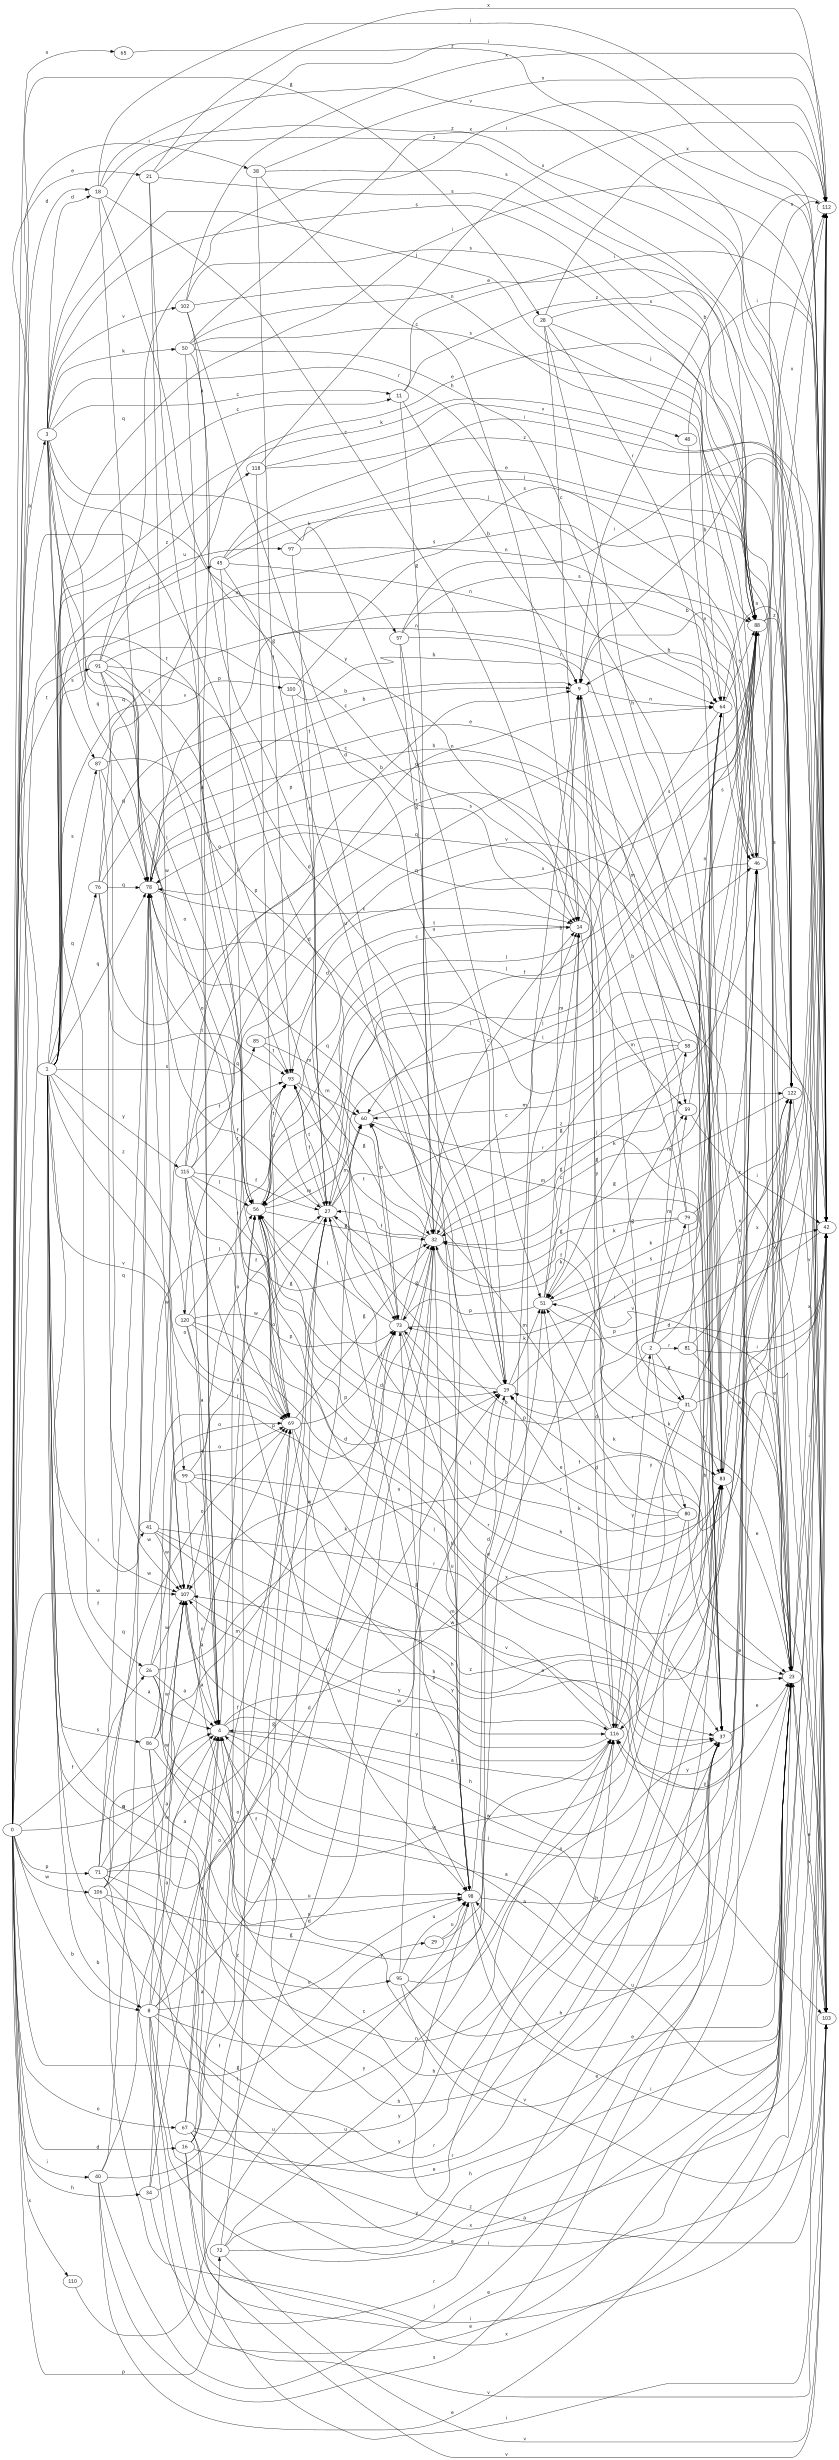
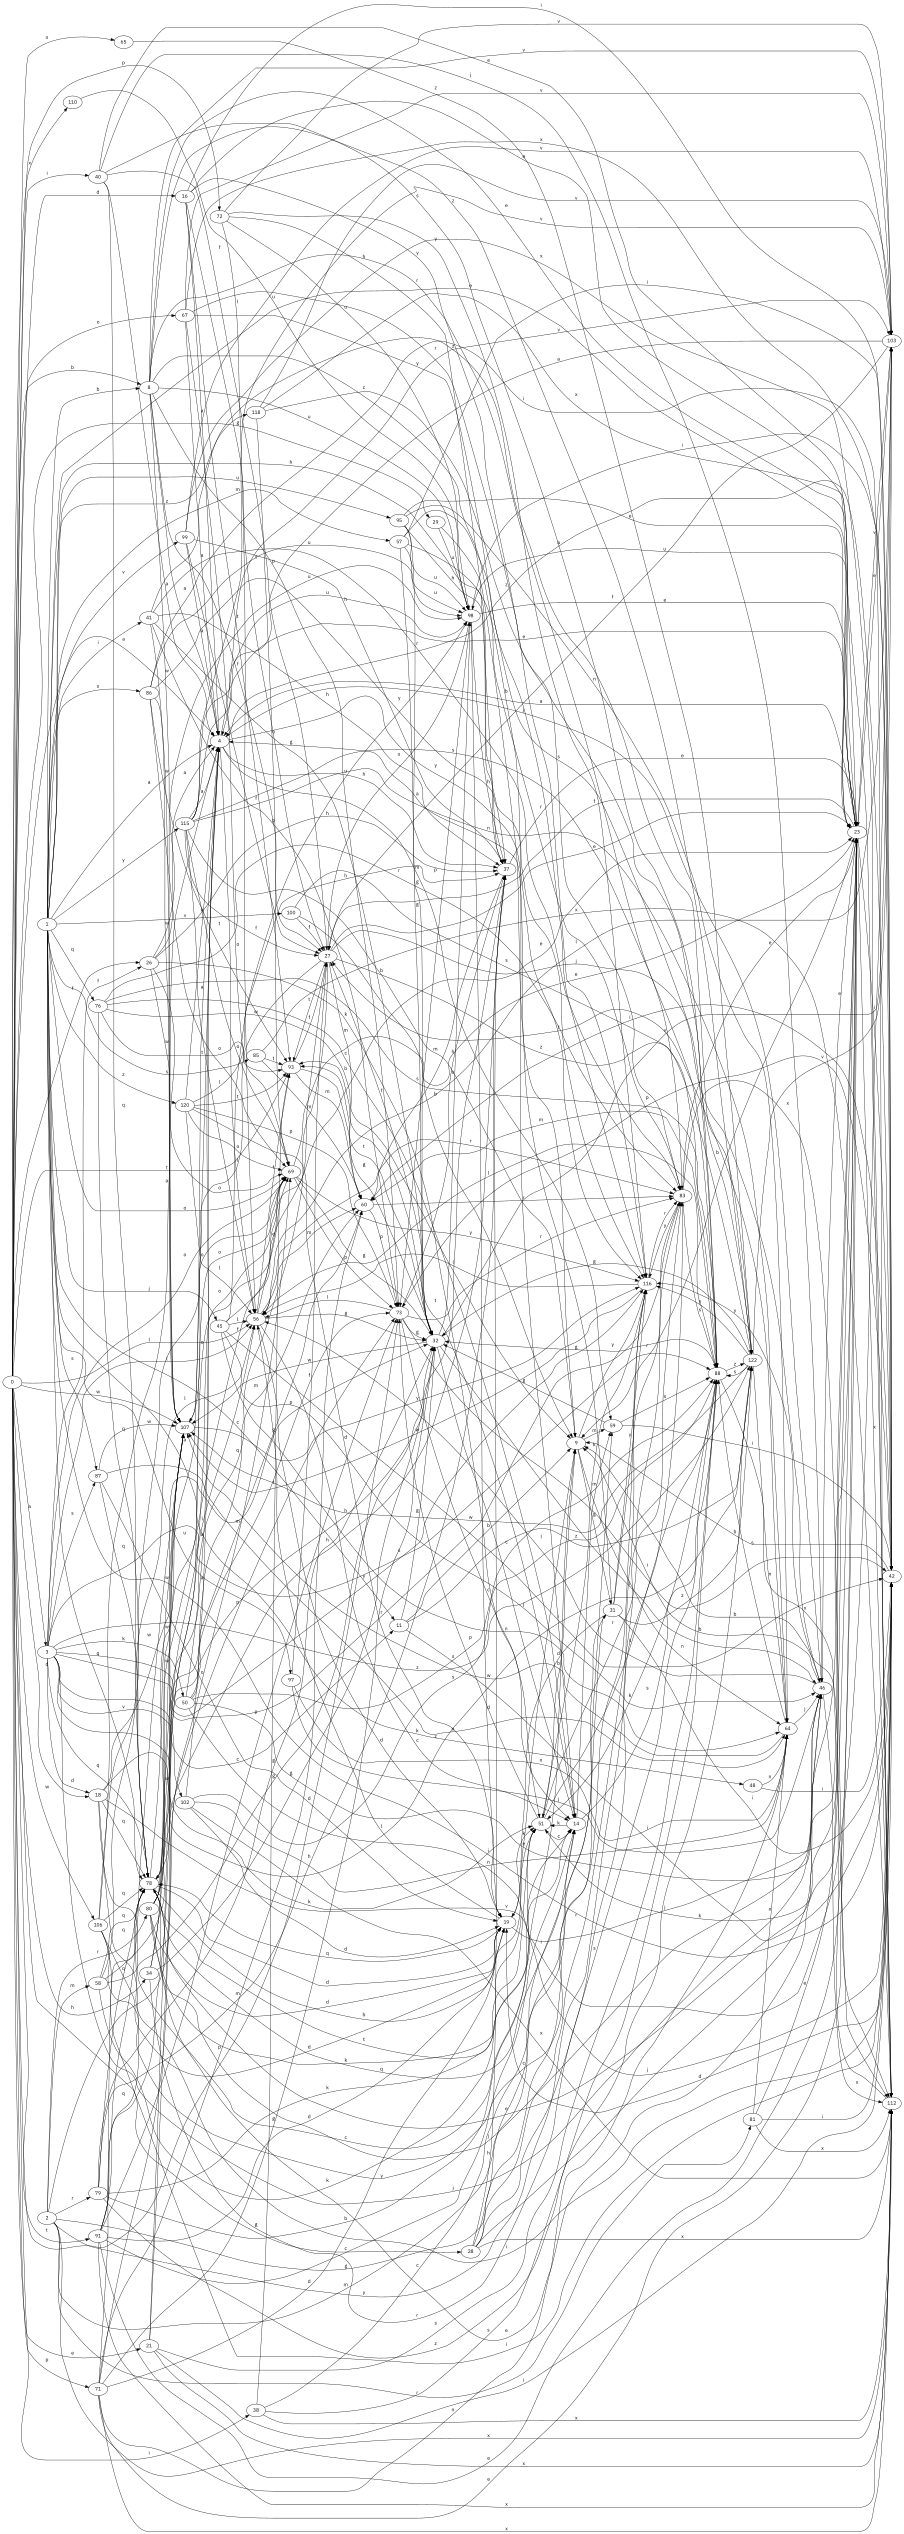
edge "80" -> "4": added, label "a"
edge "116" -> "2": reversed
edge "1" -> "95": label "z" -> "u"
